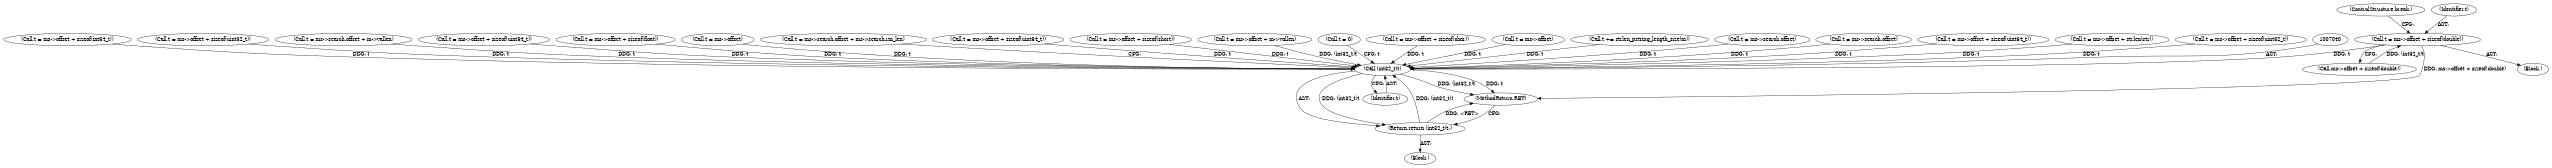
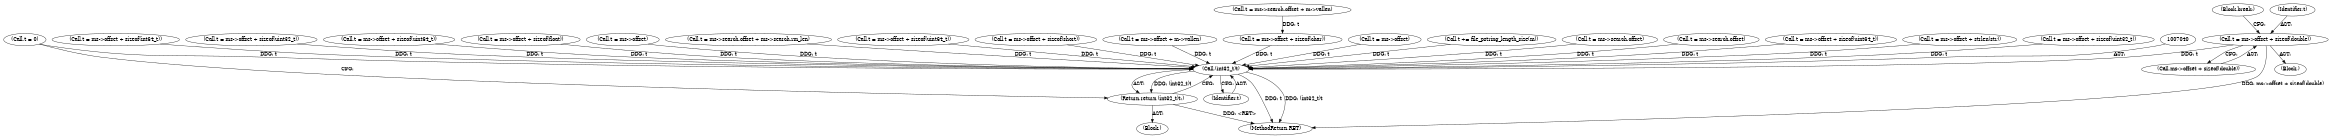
node "(ControlStructure,break;)": label "(ControlStructure,break;)" -> "(Block,break;)"
node "(Call,t += strlen_pstring_length_size(m))": label "(Call,t += strlen_pstring_length_size(m))" -> "(Call,t += file_pstring_length_size(m))"
edge "(Call,t = ms->search.offset + ms->search.rm_len)" -> "(Call,(int32_t)t)": label "CFG: " -> "DDG: t"
edge "(Call,t = ms->offset + m->vallen)" -> "(Call,(int32_t)t)": label "DDG: (int32_t)t" -> "DDG: t"
edge "(Call,t = 0)" -> "(Call,(int32_t)t)": label "CFG: t" -> "DDG: t"
edge "(Call,ms->offset + sizeof(double))" -> "(Call,t = ms->offset + sizeof(double))": label "DDG: (int32_t)t" -> "AST: "
edge "(Call,t = ms->search.offset + m->vallen)" -> "(Call,(int32_t)t)": now "(Call,t = ms->search.offset + m->vallen)" -> "(Call,t = ms->offset + sizeof(char))"
edge "(Return,return (int32_t)t;)" -> "(Call,(int32_t)t)": label "DDG: (int32_t)t" -> "CFG: "
edge "(MethodReturn,RET)" -> "(Return,return (int32_t)t;)": now "(Call,t = 0)" -> "(Return,return (int32_t)t;)"
